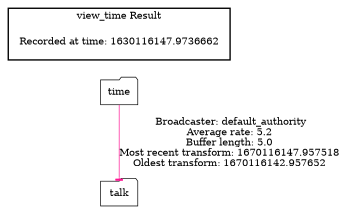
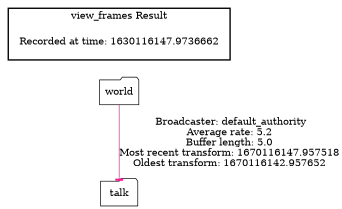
cluster "view_time Result": label "view_time Result" -> "view_frames Result"
node "time": label "time" -> "world"
